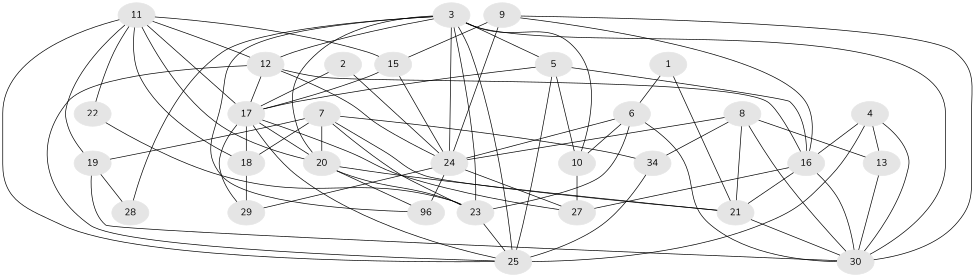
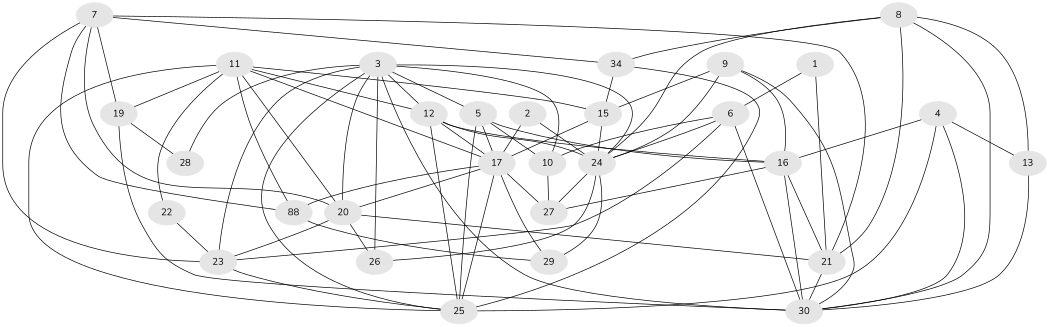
edge "34" -- "15": added
node "18": label "18" -> "88"
node "96": label "96" -> "26"
